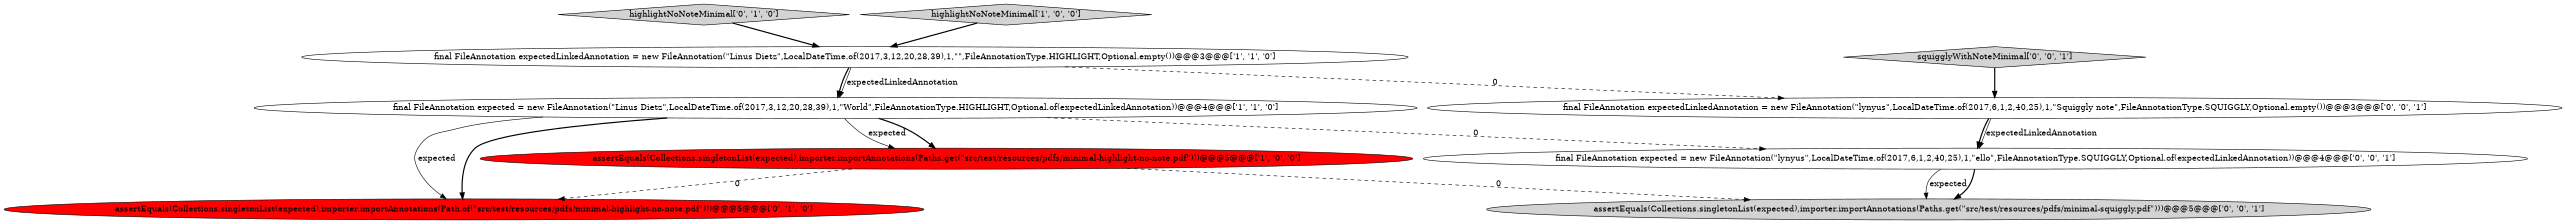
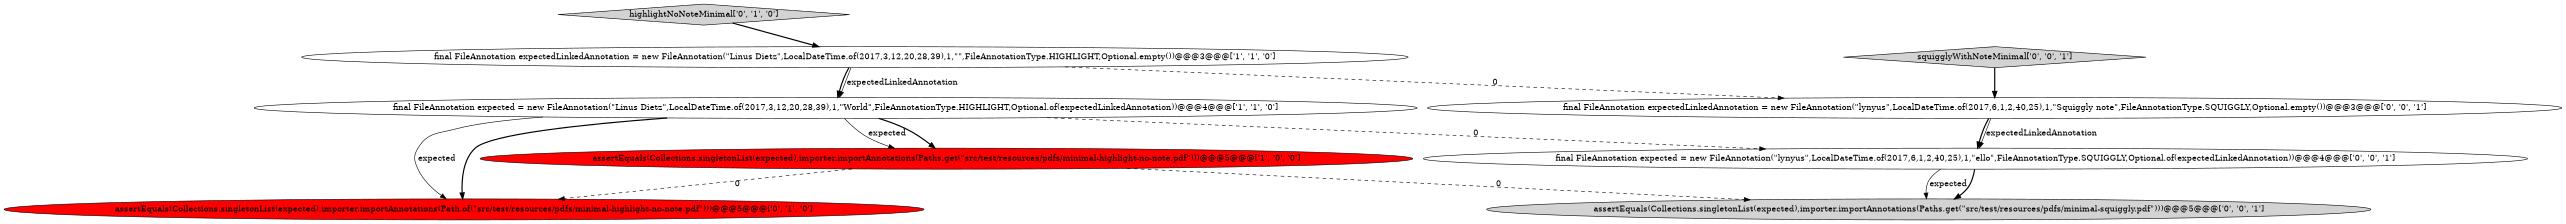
node "highlightNoNoteMinimal['1', '0', '0']": removed
